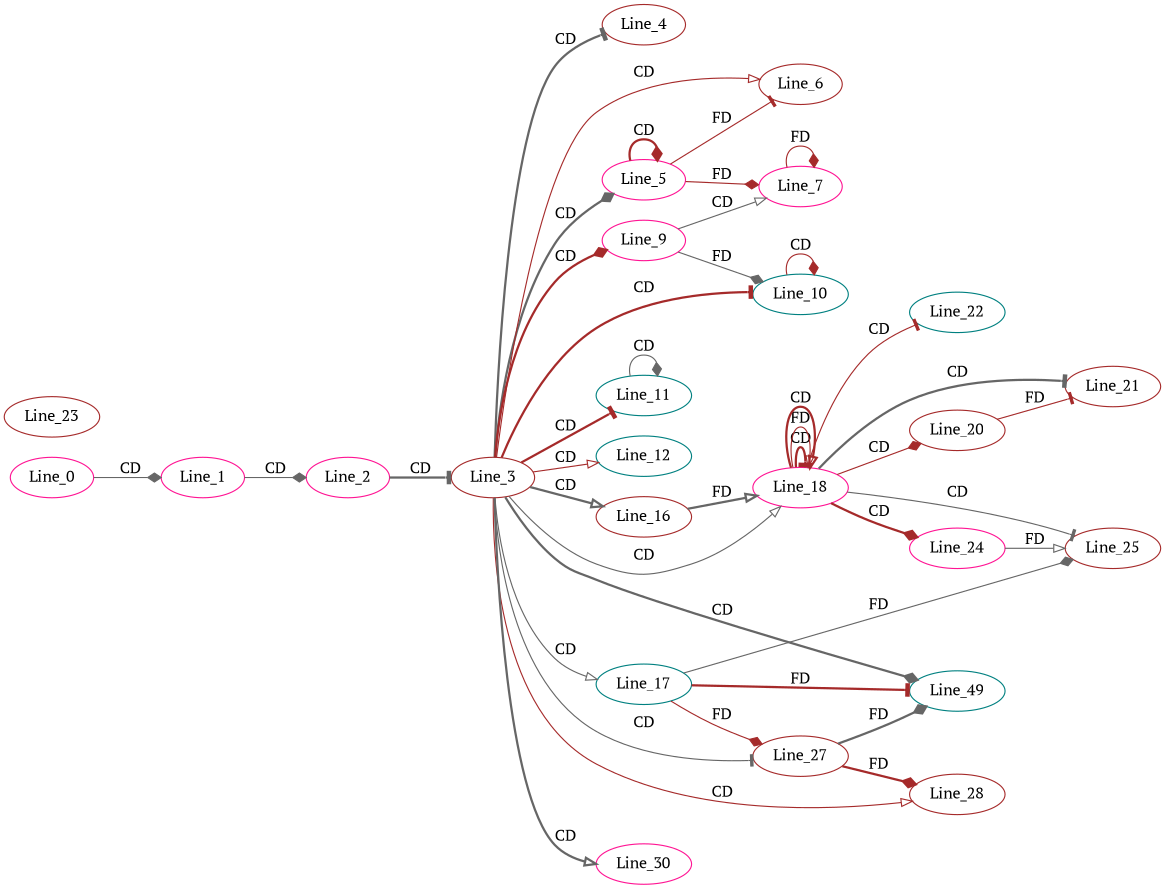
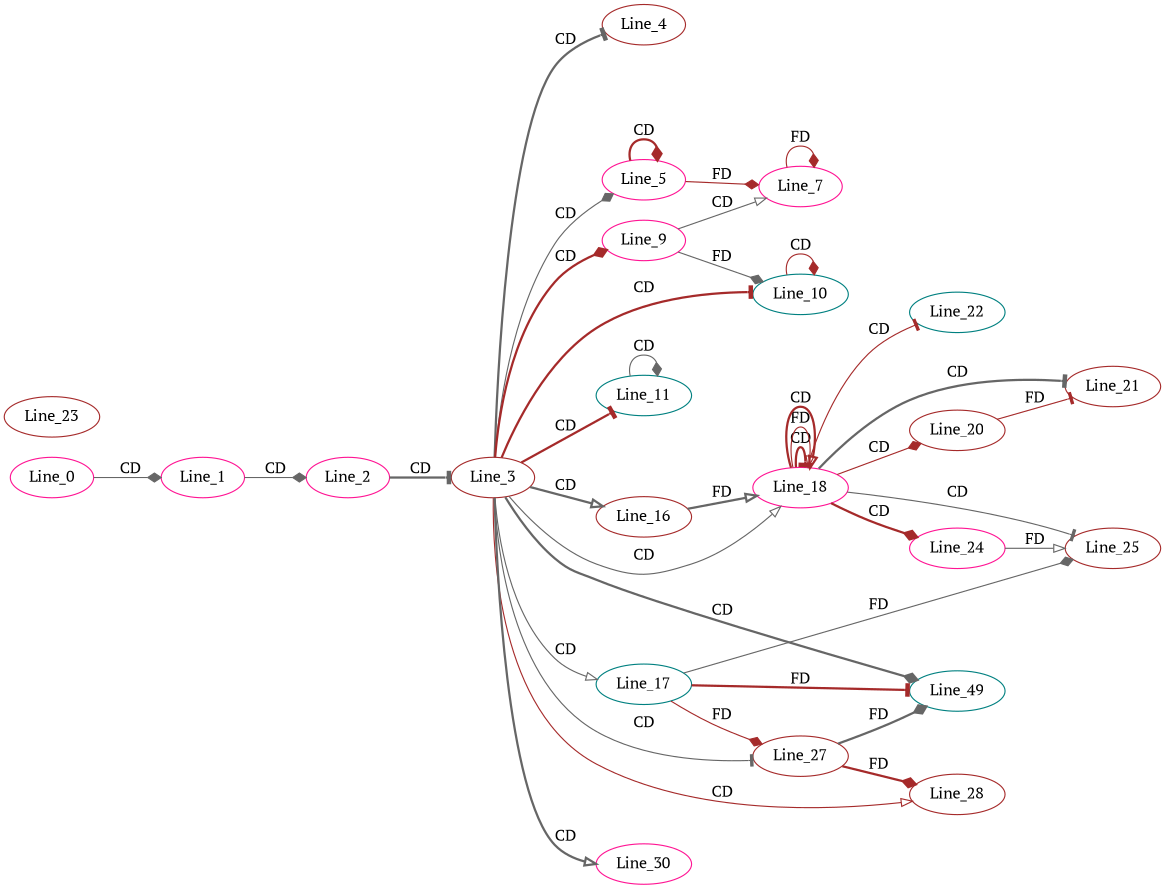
node "Line_6": removed
edge "Line_3" -> "Line_5": style bold -> solid
node "Line_12": removed
